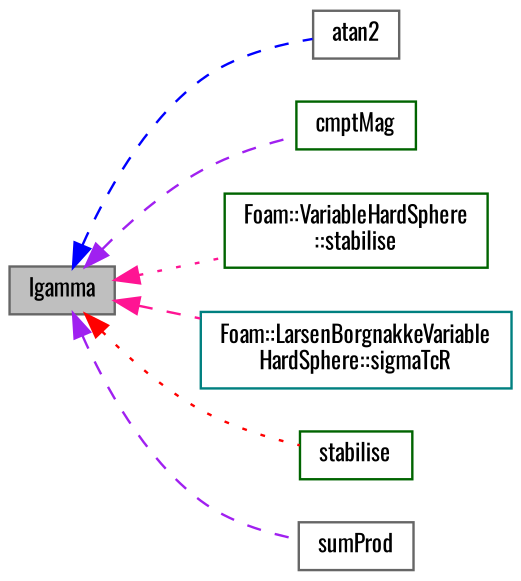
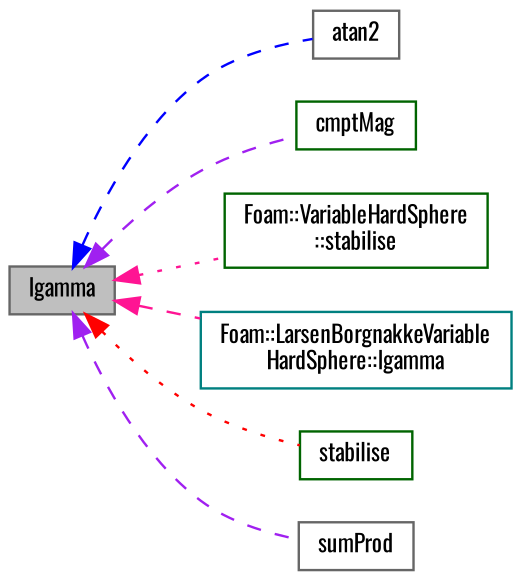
node "Foam::LarsenBorgnakkeVariable HardSphere::sigmaTcR": label "Foam::LarsenBorgnakkeVariable HardSphere::sigmaTcR" -> "Foam::LarsenBorgnakkeVariable HardSphere::lgamma"
